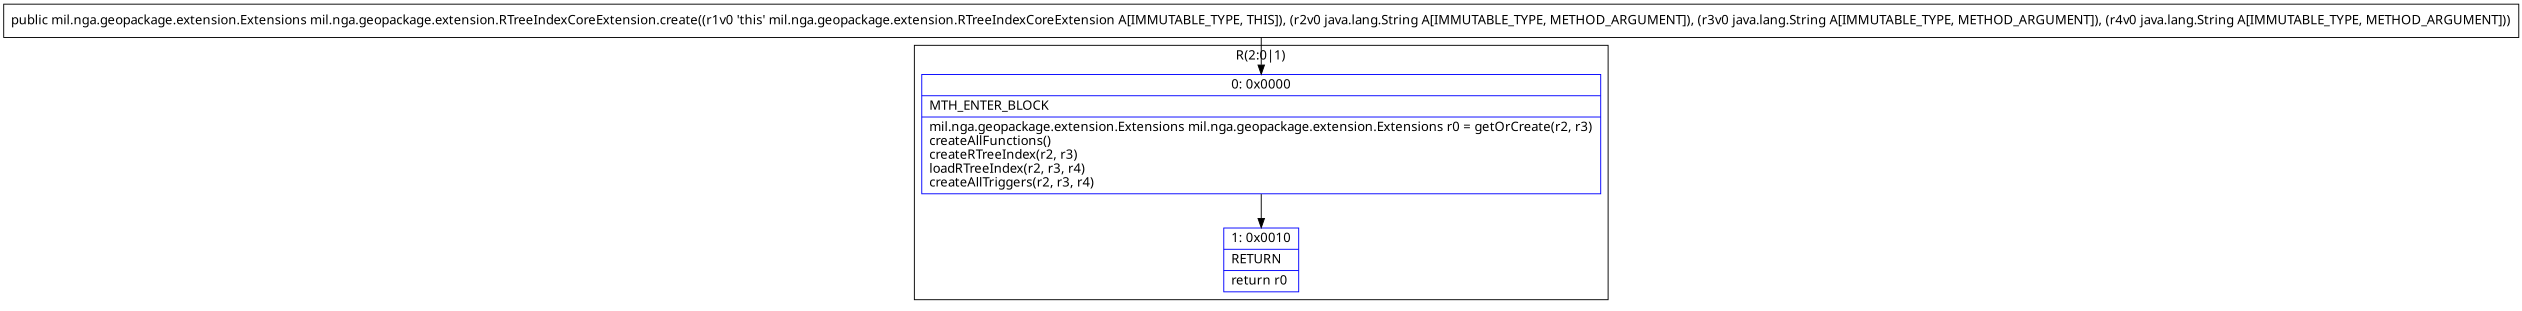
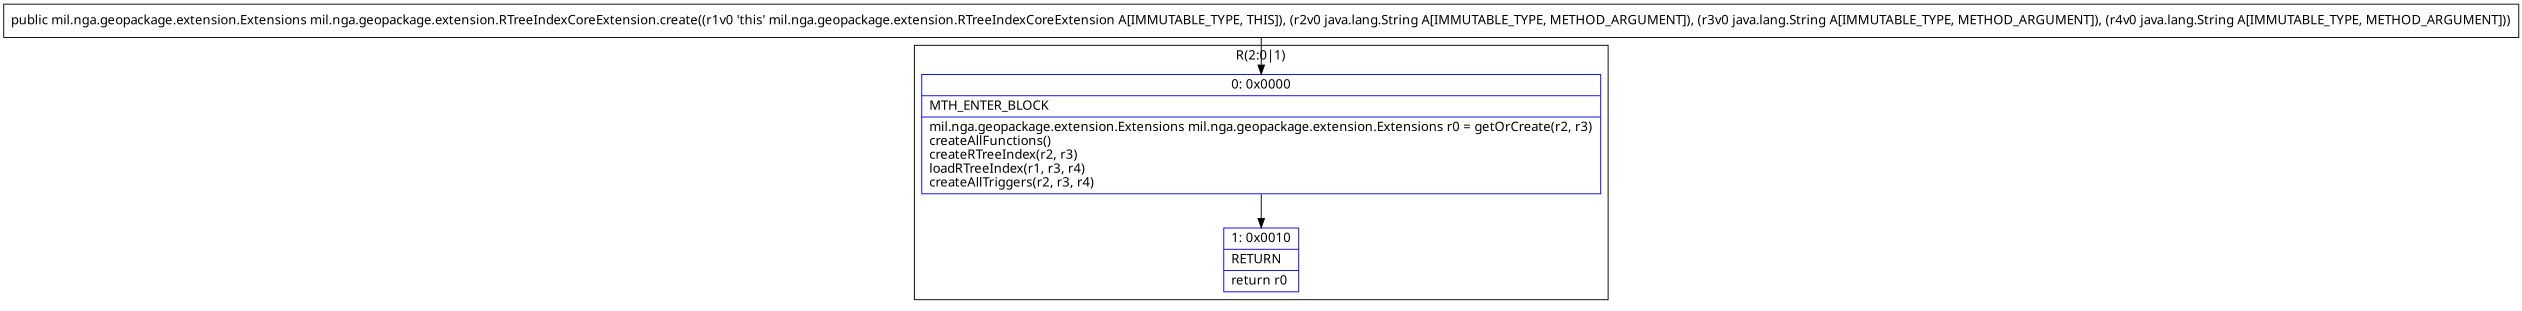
node "0: 0x0000": text "loadRTreeIndex(r2, r3, r4)" -> "loadRTreeIndex(r1, r3, r4)"
